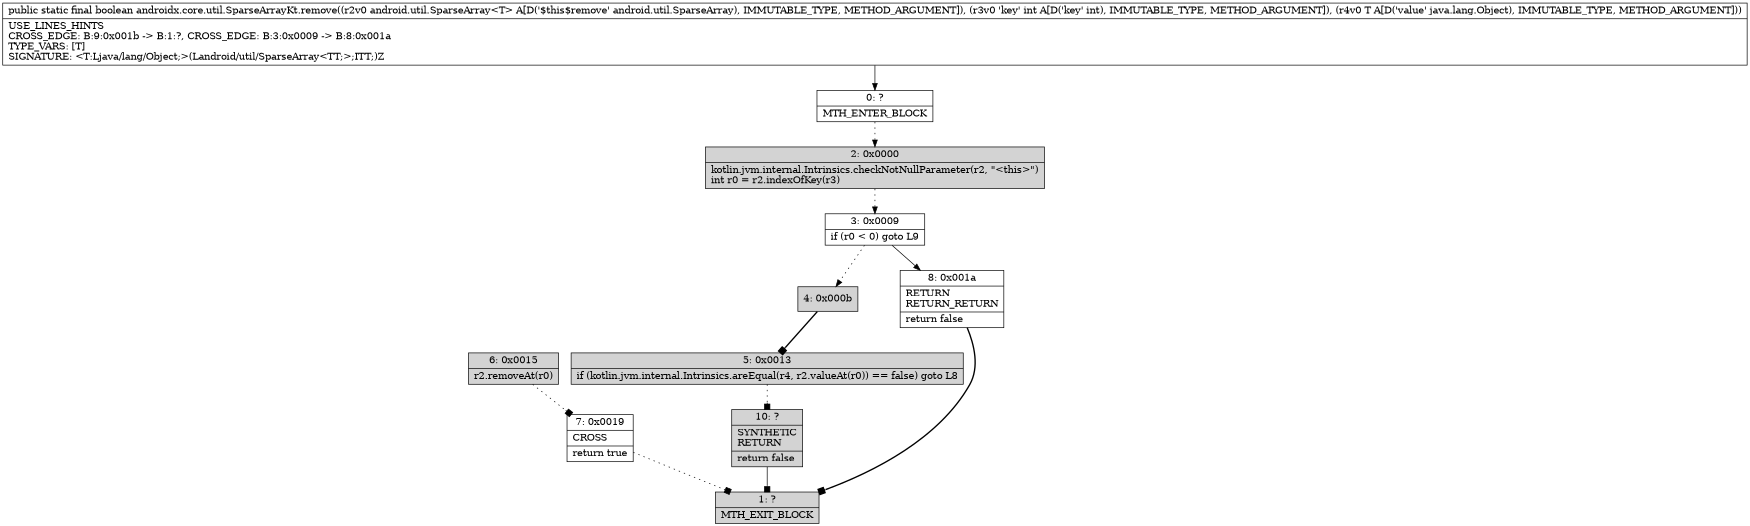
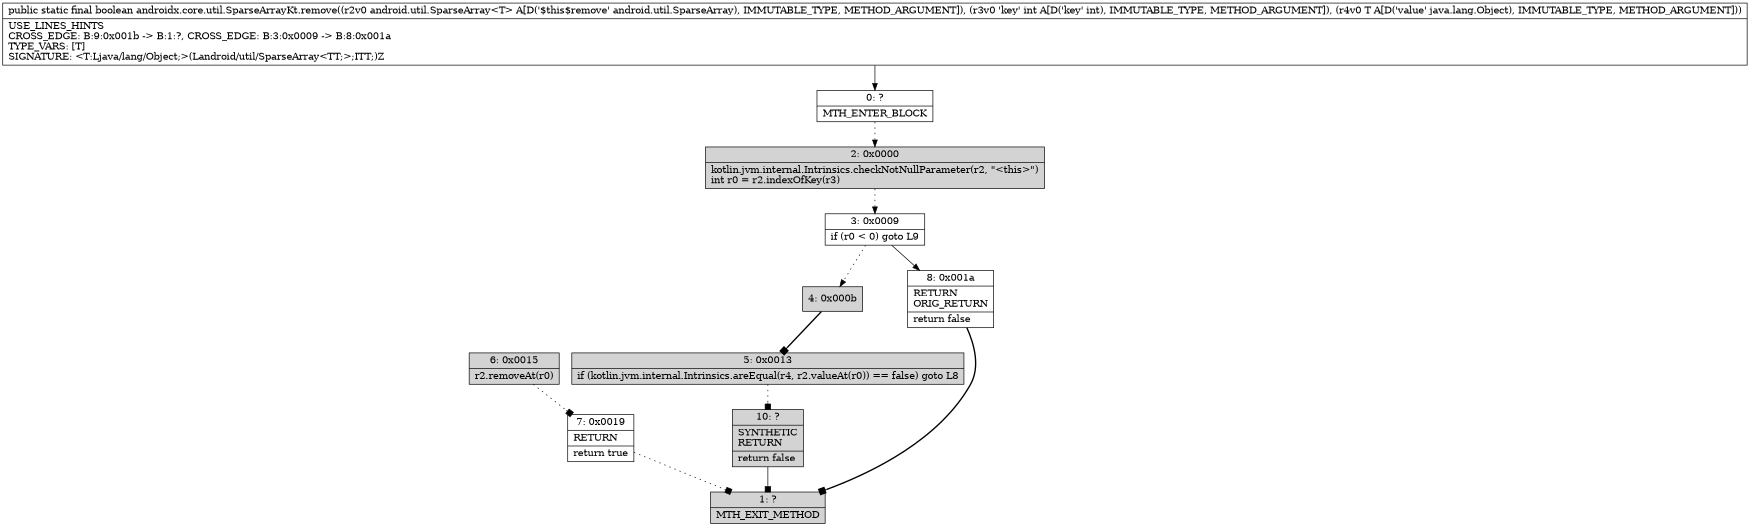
node "8: 0x001a": text "RETURN_RETURN" -> "ORIG_RETURN"
node "7: 0x0019": text "CROSS" -> "RETURN"
node "1: ?": text "MTH_EXIT_BLOCK" -> "MTH_EXIT_METHOD"
